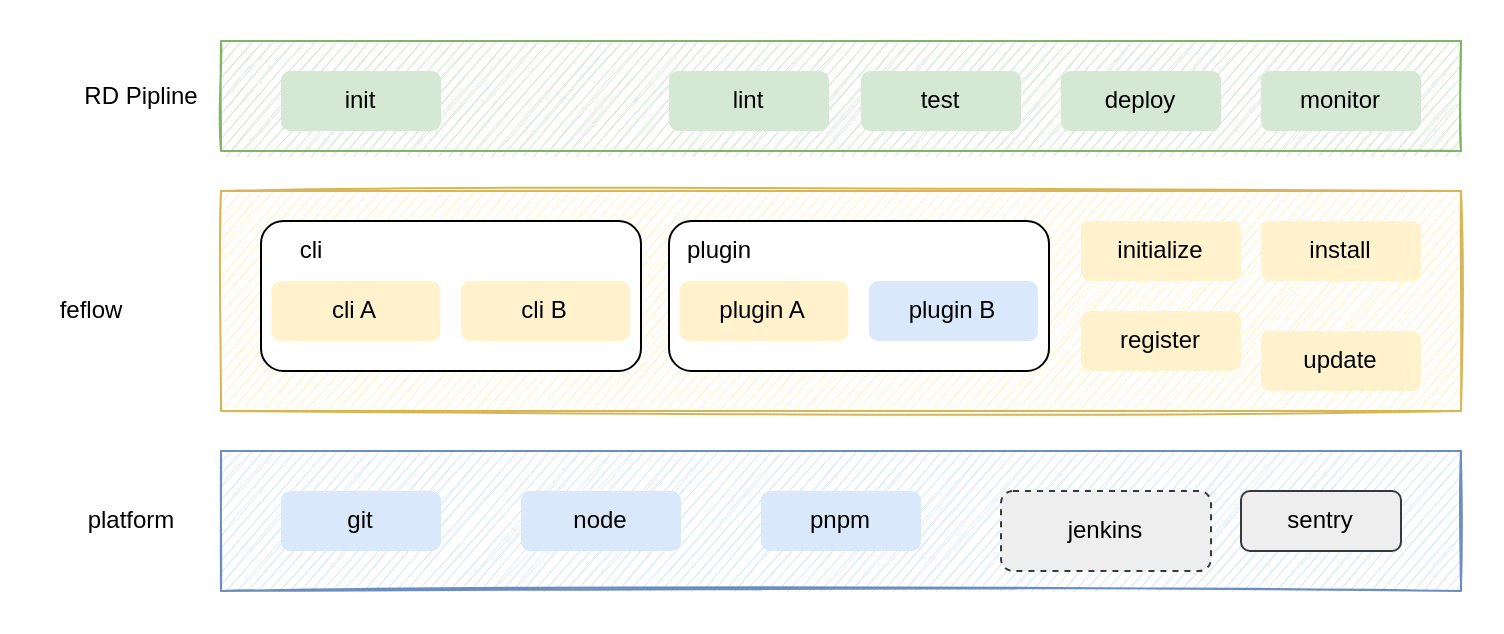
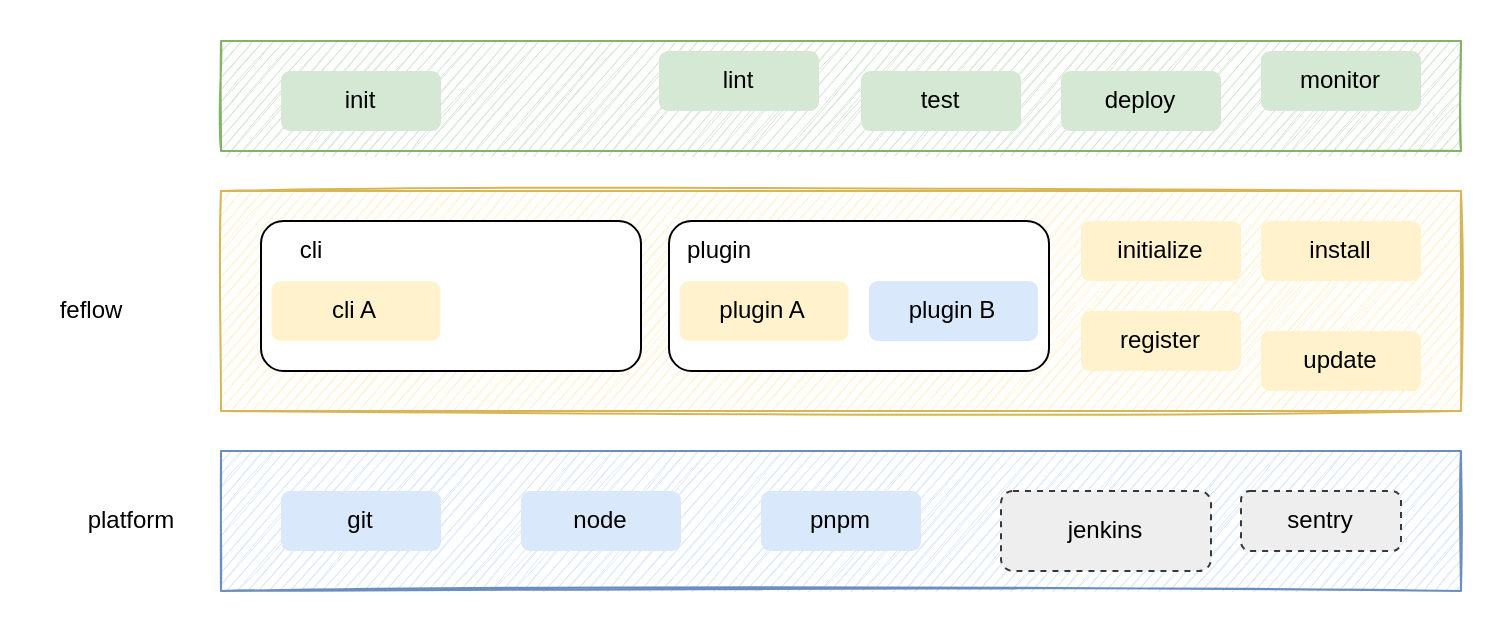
node "RD Pipline": removed
node "lint": moved (749, 101) -> (739, 81)
node "monitor": moved (1341, 101) -> (1341, 81)
node "cli B": removed
node "sentry": style solid -> dashed
